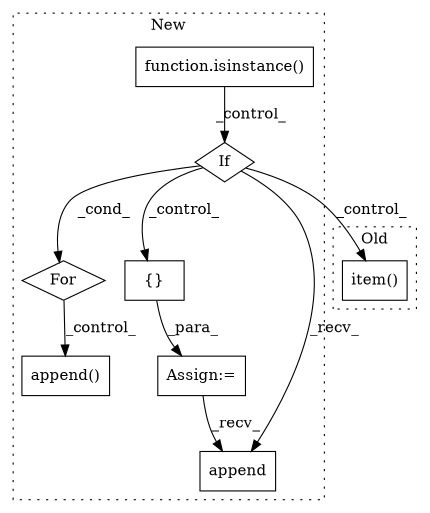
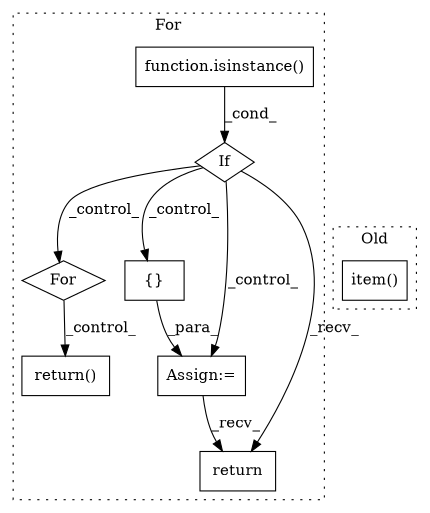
cluster "New": label "New" -> "For"
edge "function.isinstance()" -> "If": label "_control_" -> "_cond_"
edge "If" -> "item()": now "If" -> "Assign:="
edge "If" -> "For": label "_cond_" -> "_control_"
node "append()": label "append()" -> "return()"
node "append": label "append" -> "return"
